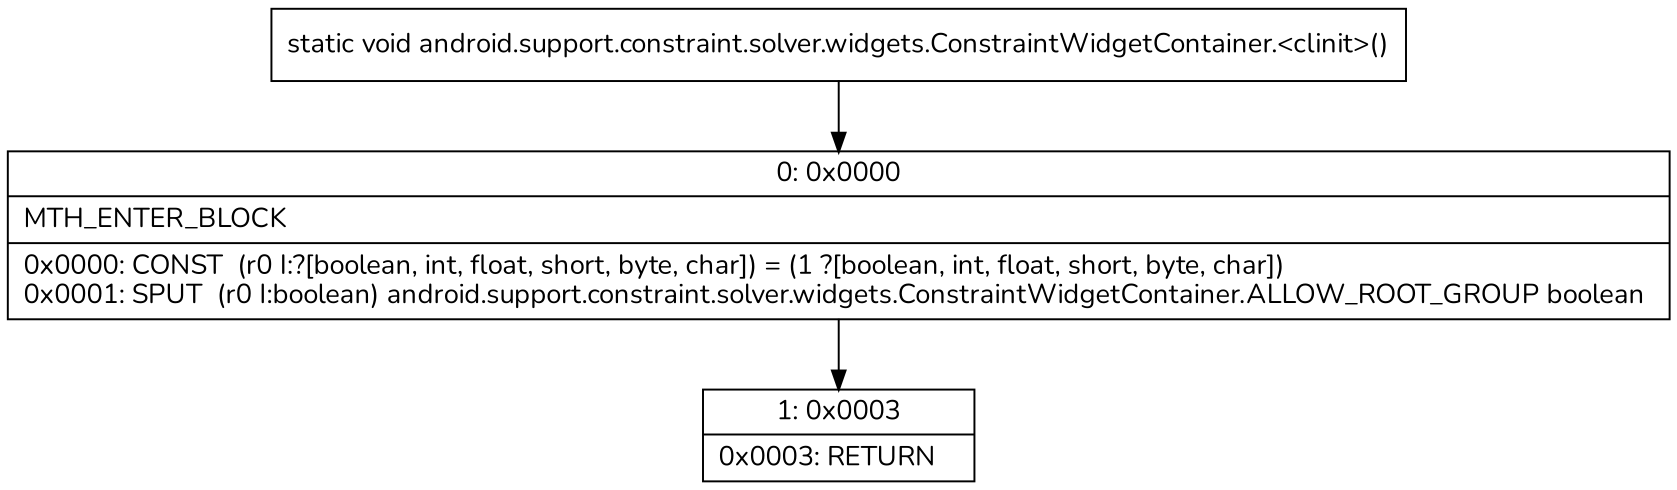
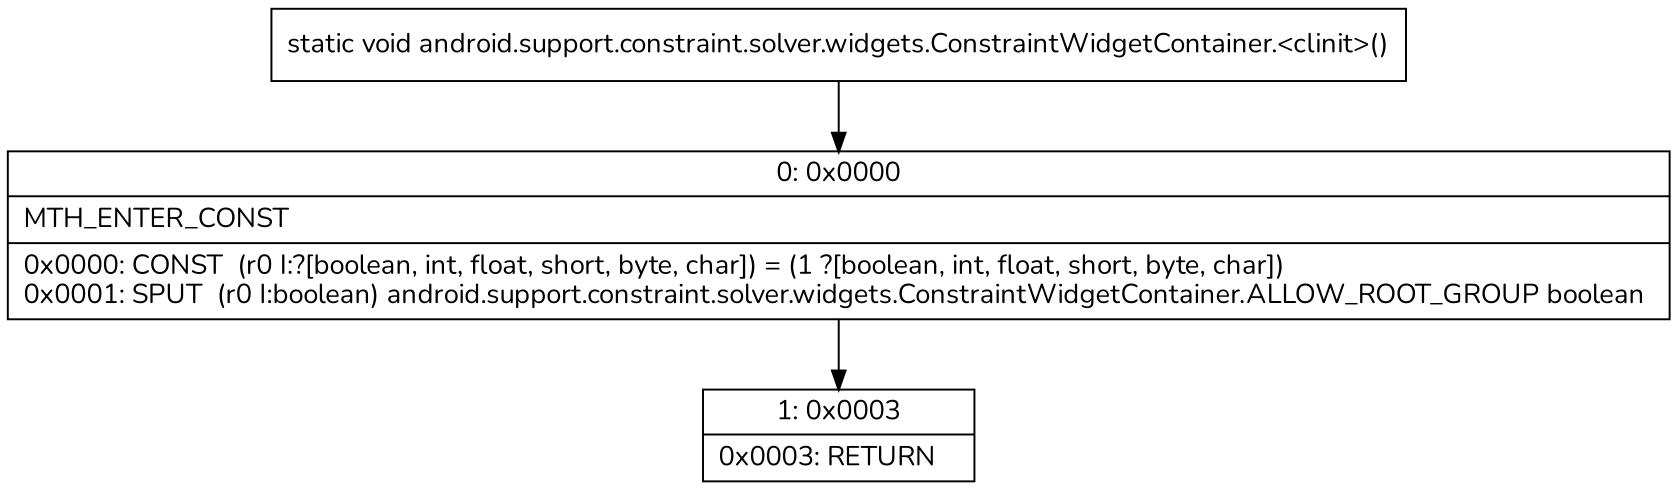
node "0: 0x0000": text "MTH_ENTER_BLOCK" -> "MTH_ENTER_CONST"
